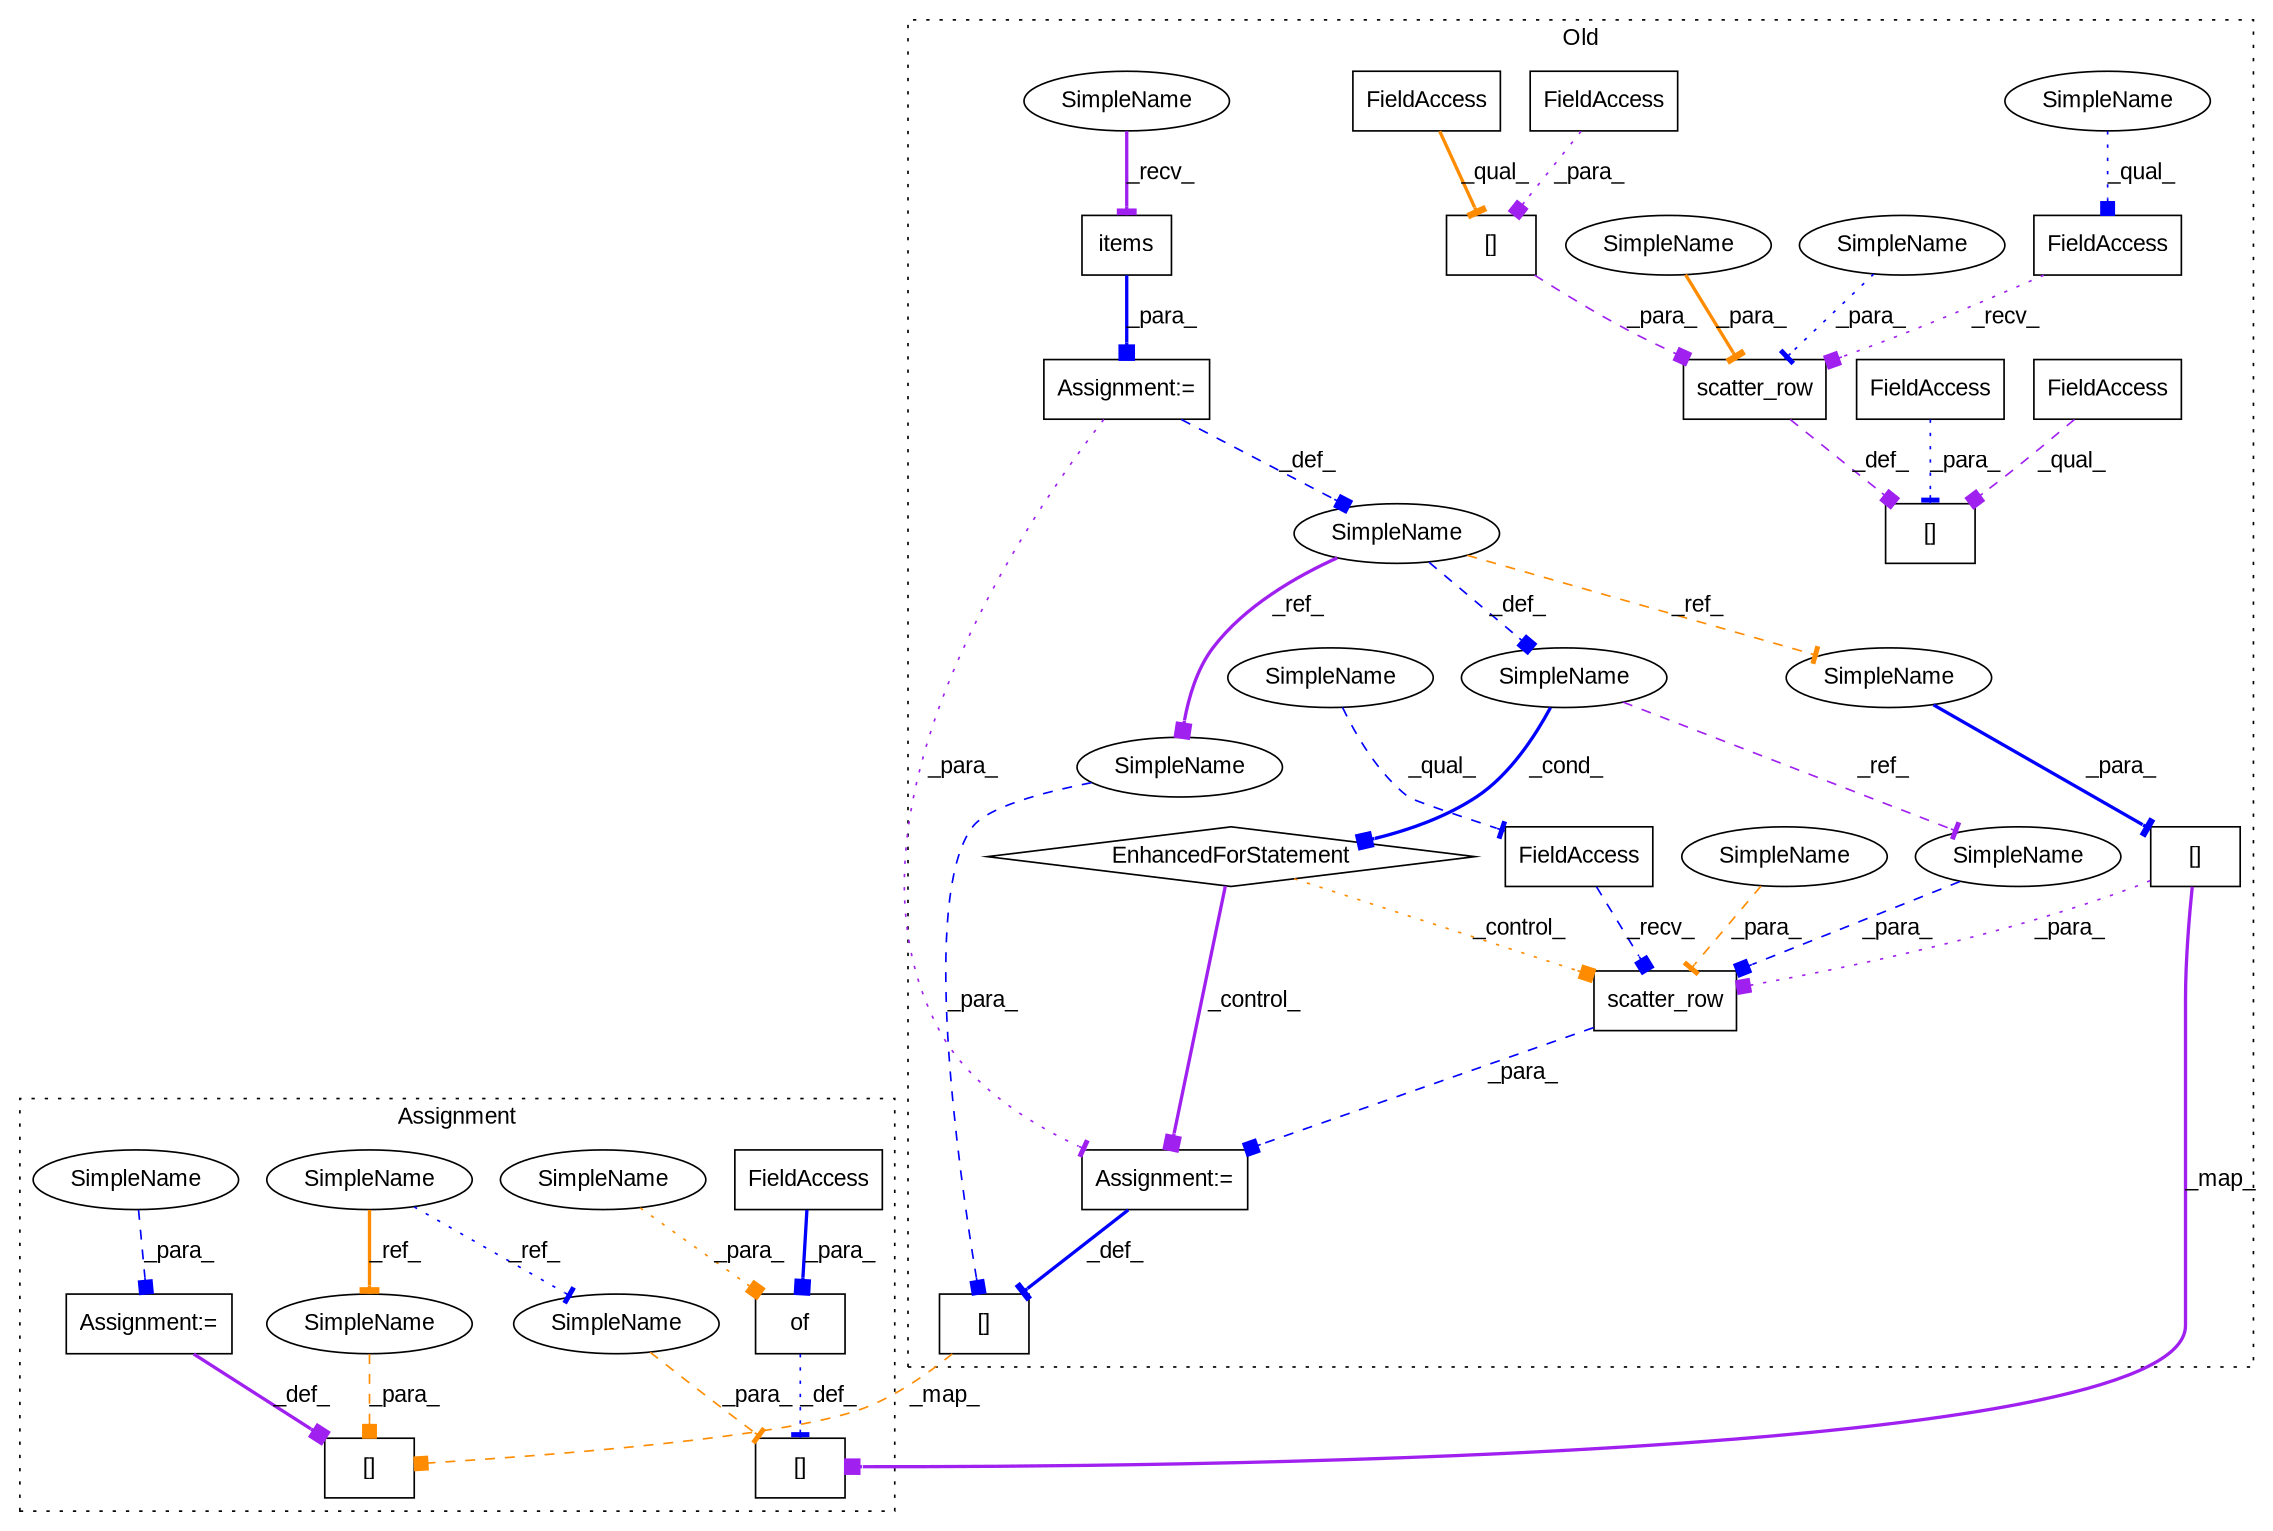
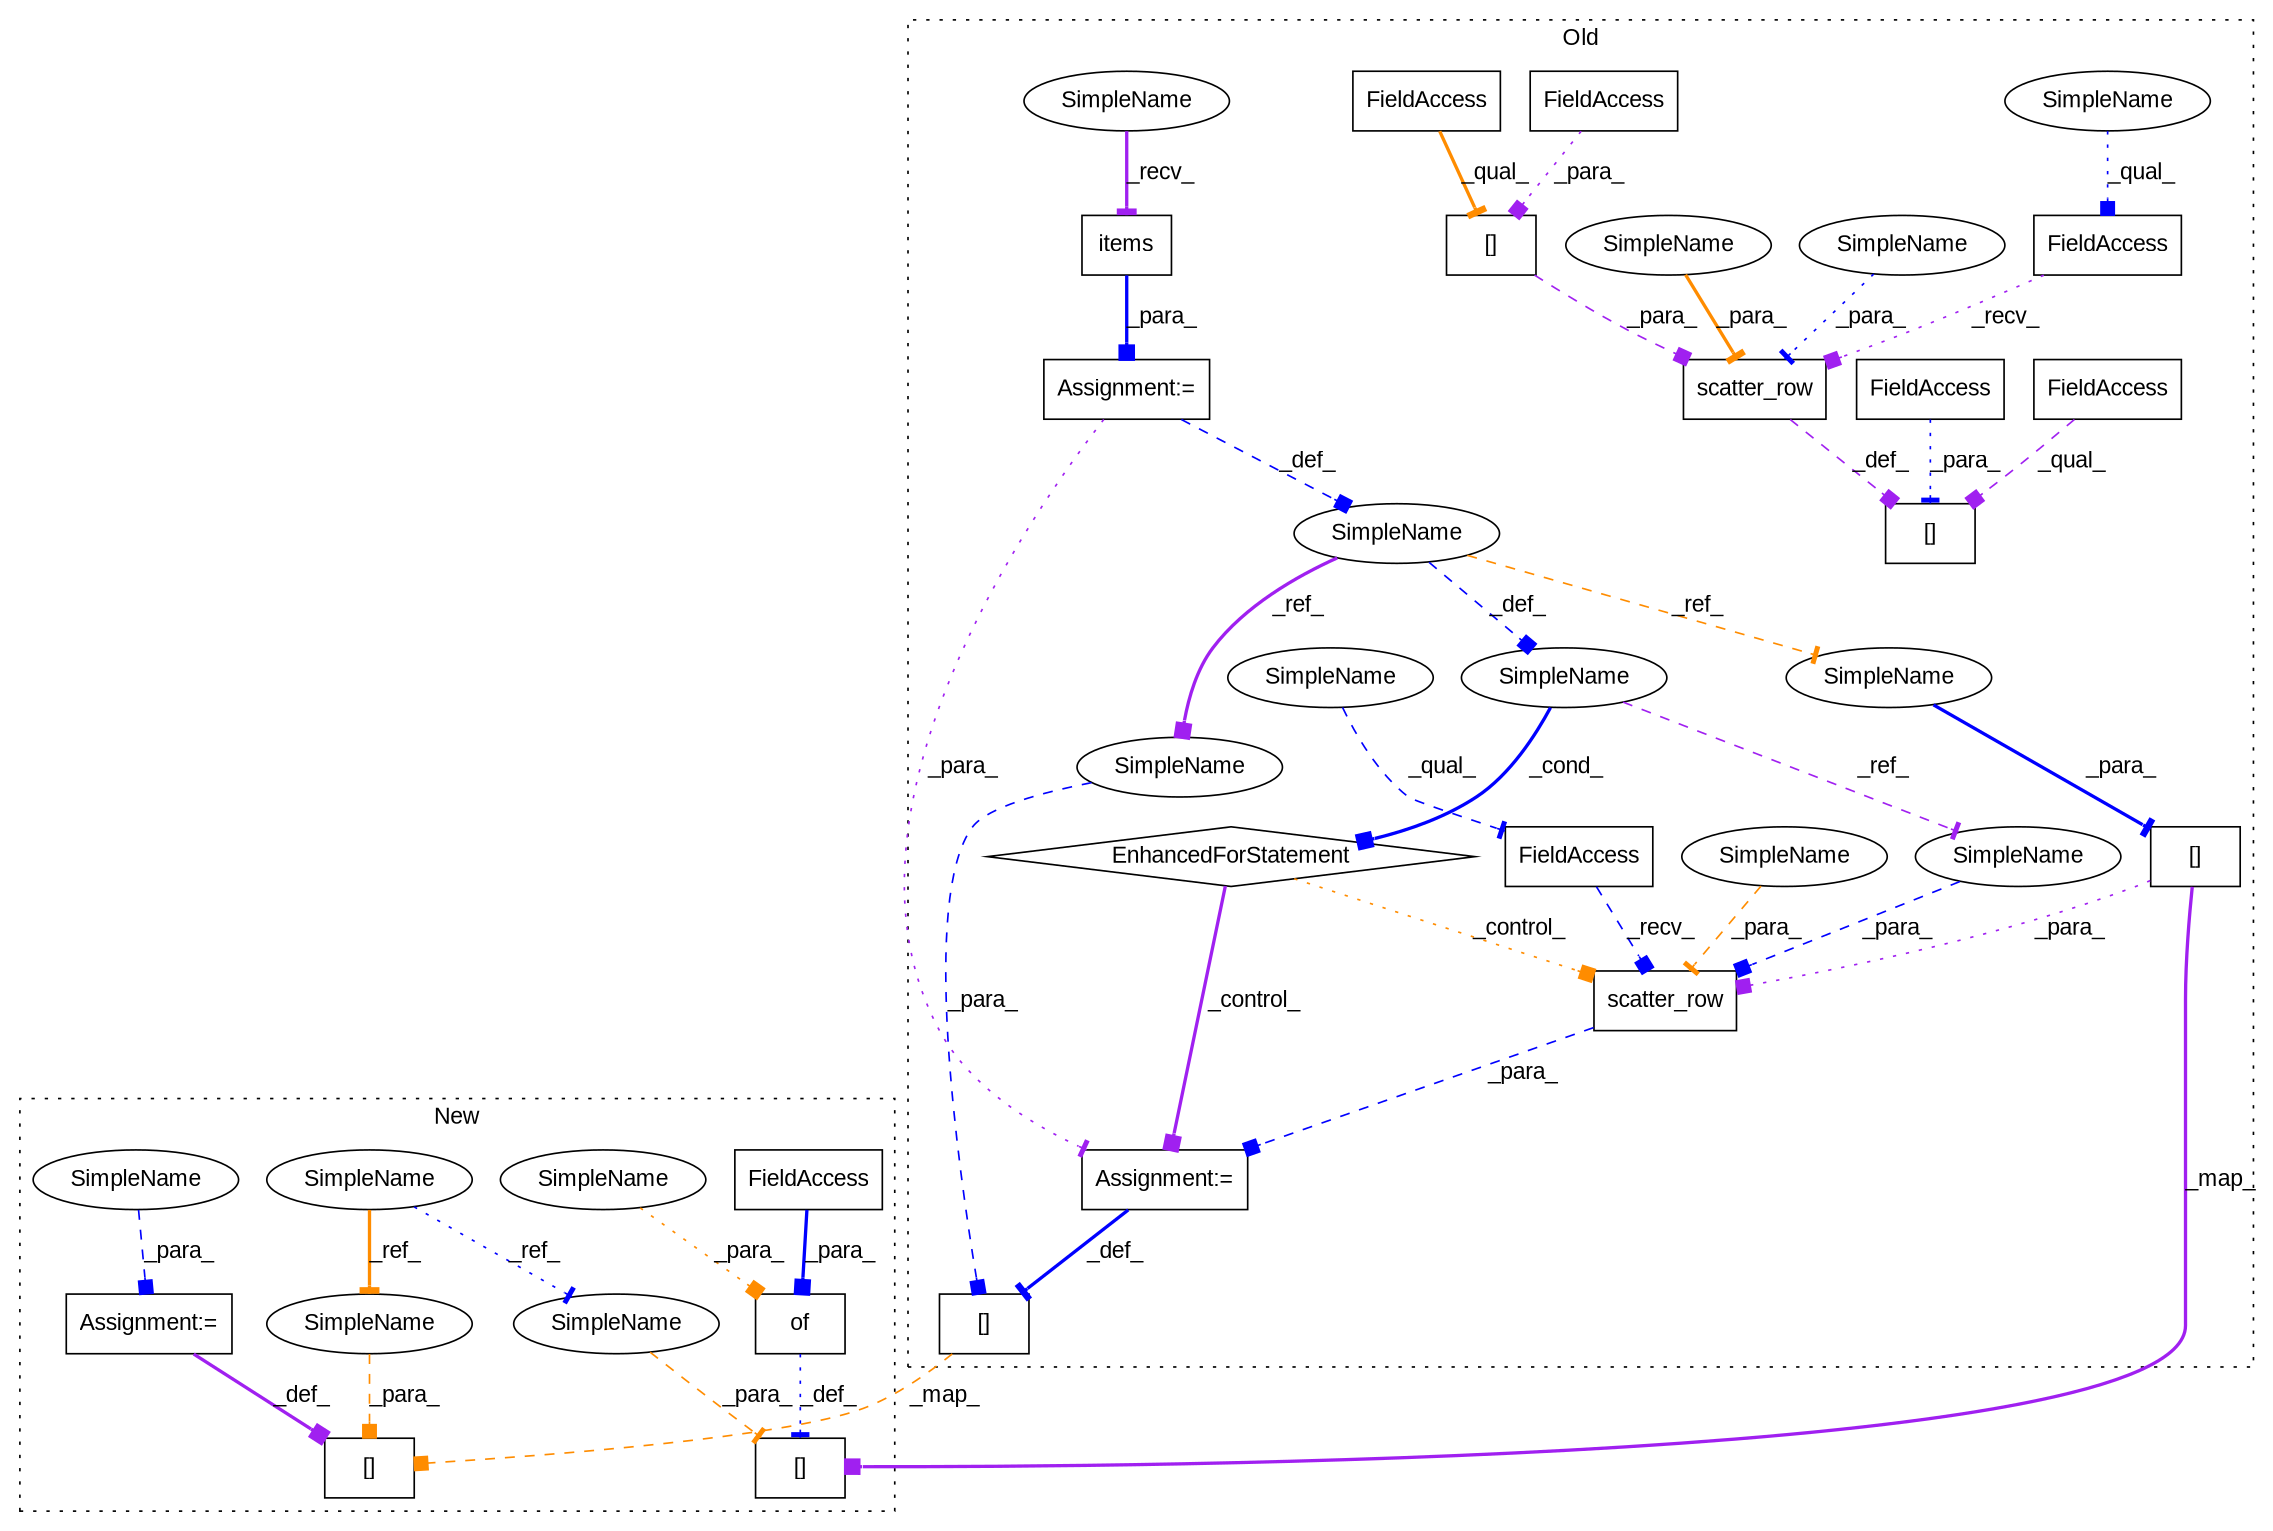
cluster "Assignment": label "Assignment" -> "New"
